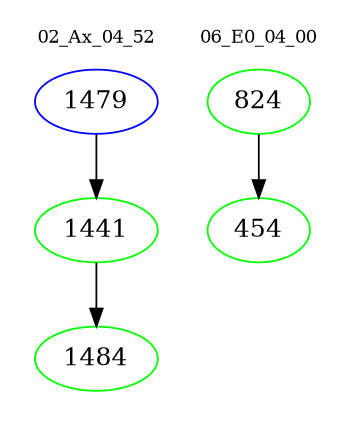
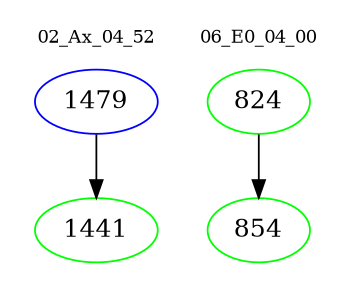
node "454": label "454" -> "854"
node "1484": removed
